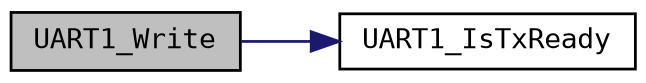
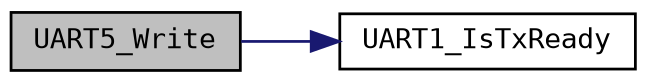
node "UART1_Write": label "UART1_Write" -> "UART5_Write"
